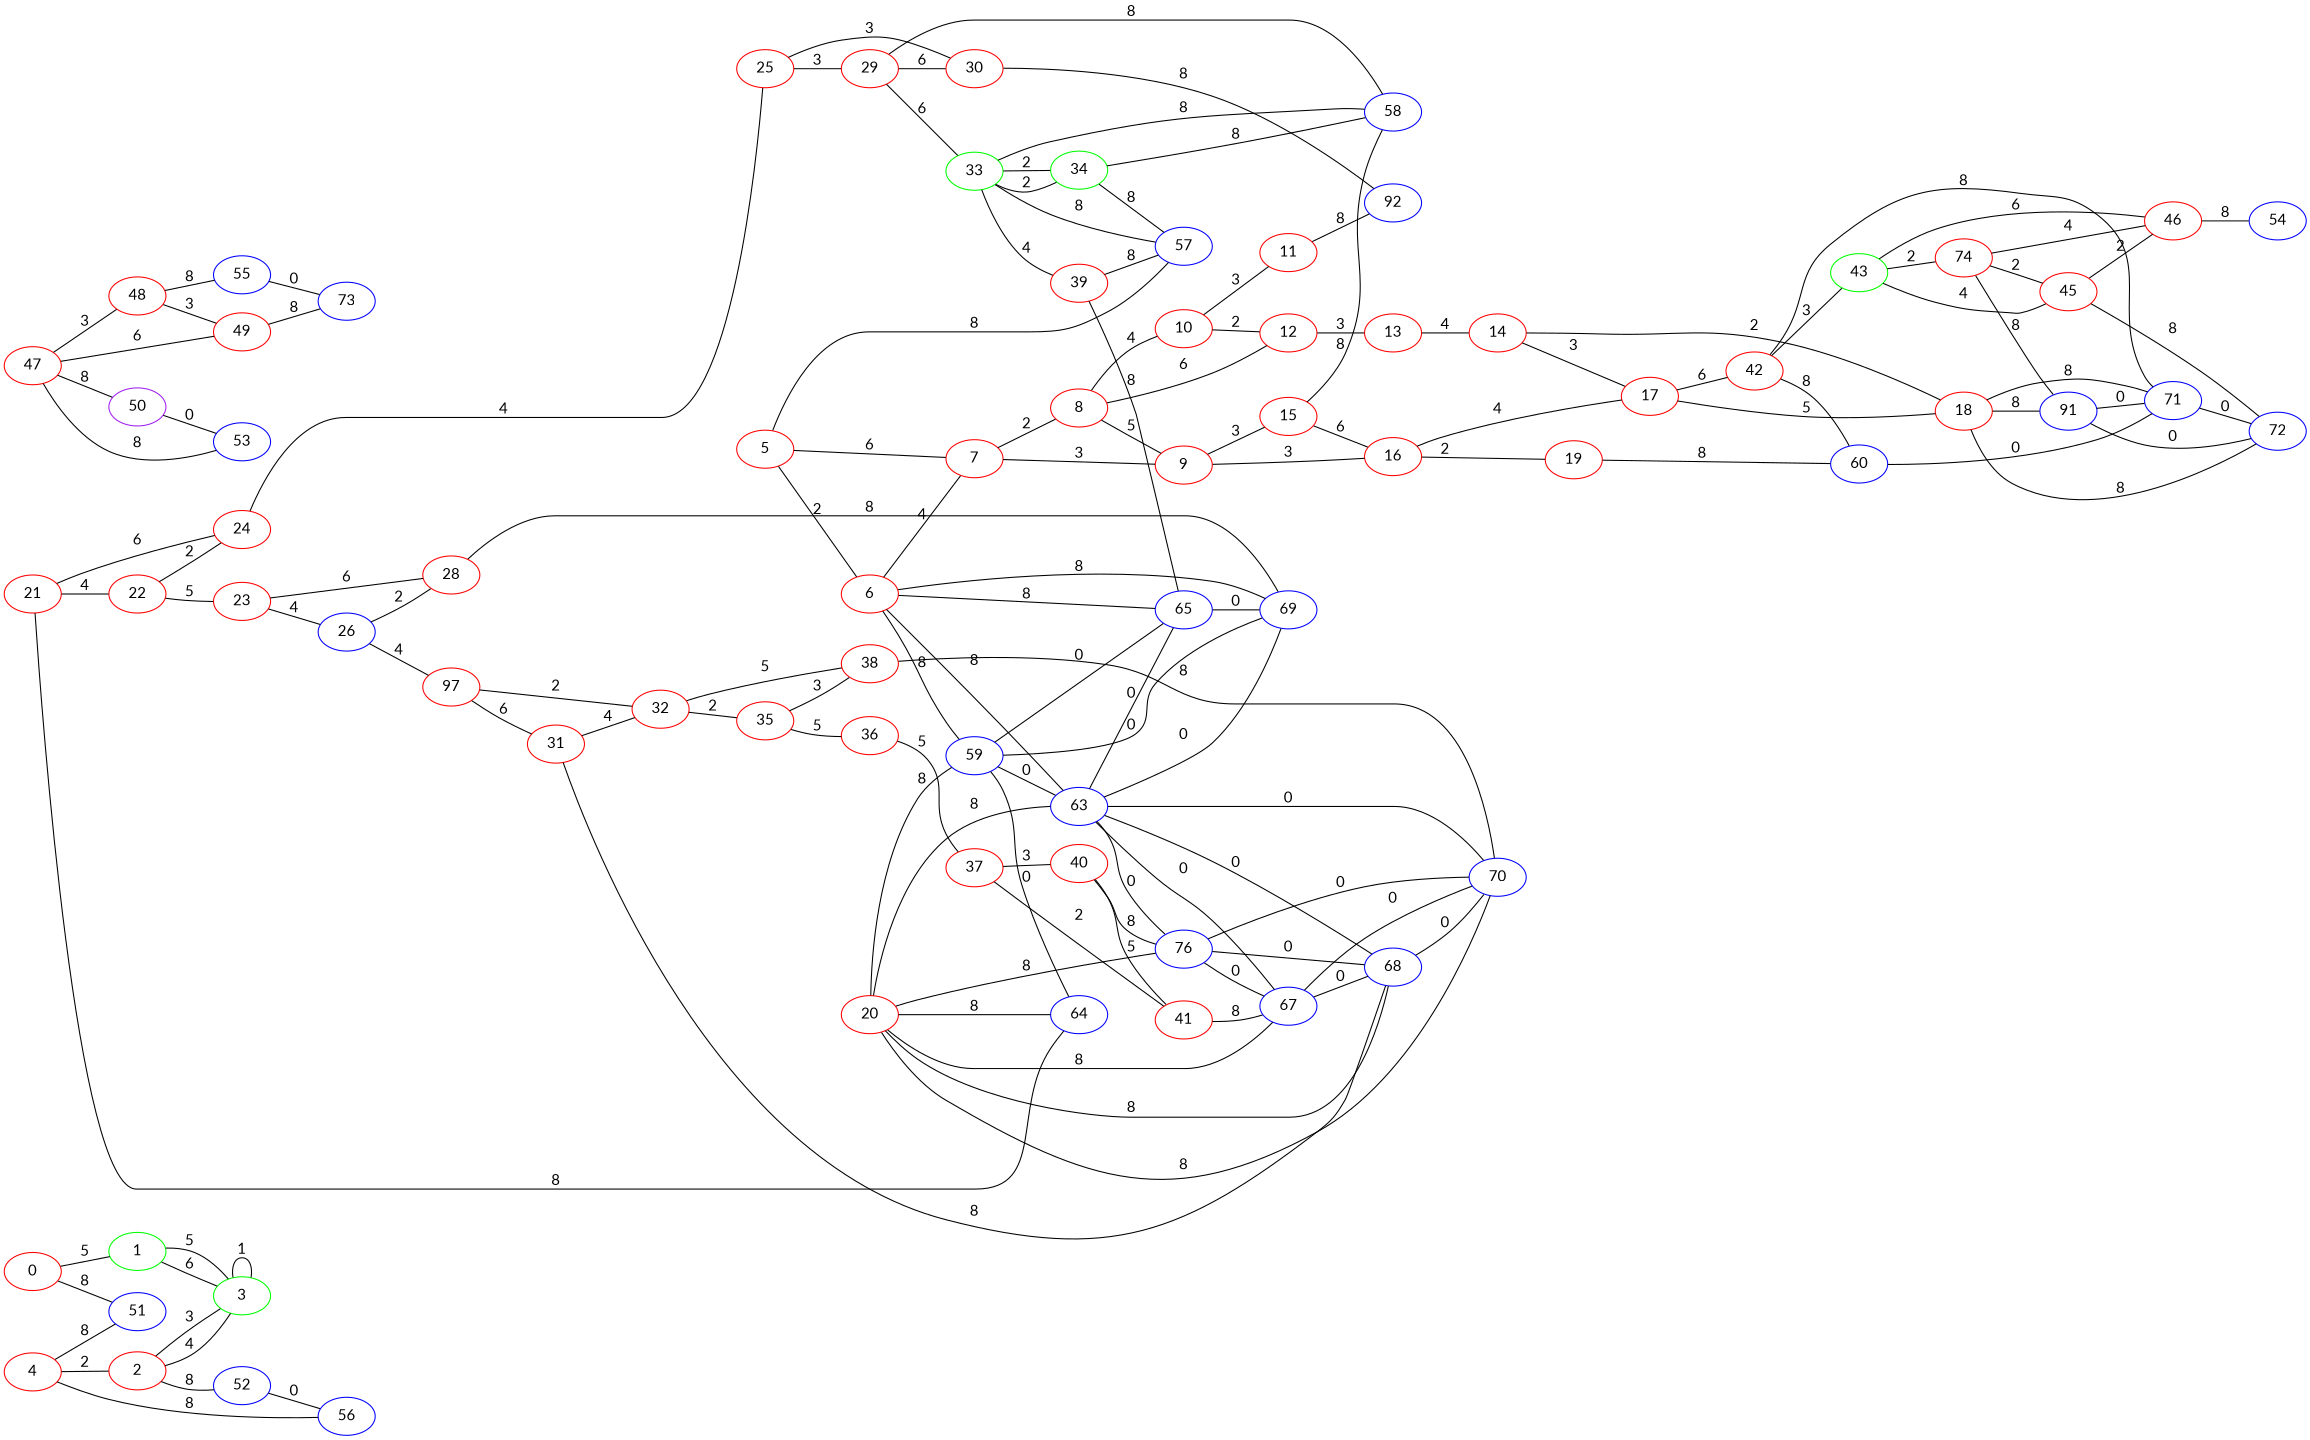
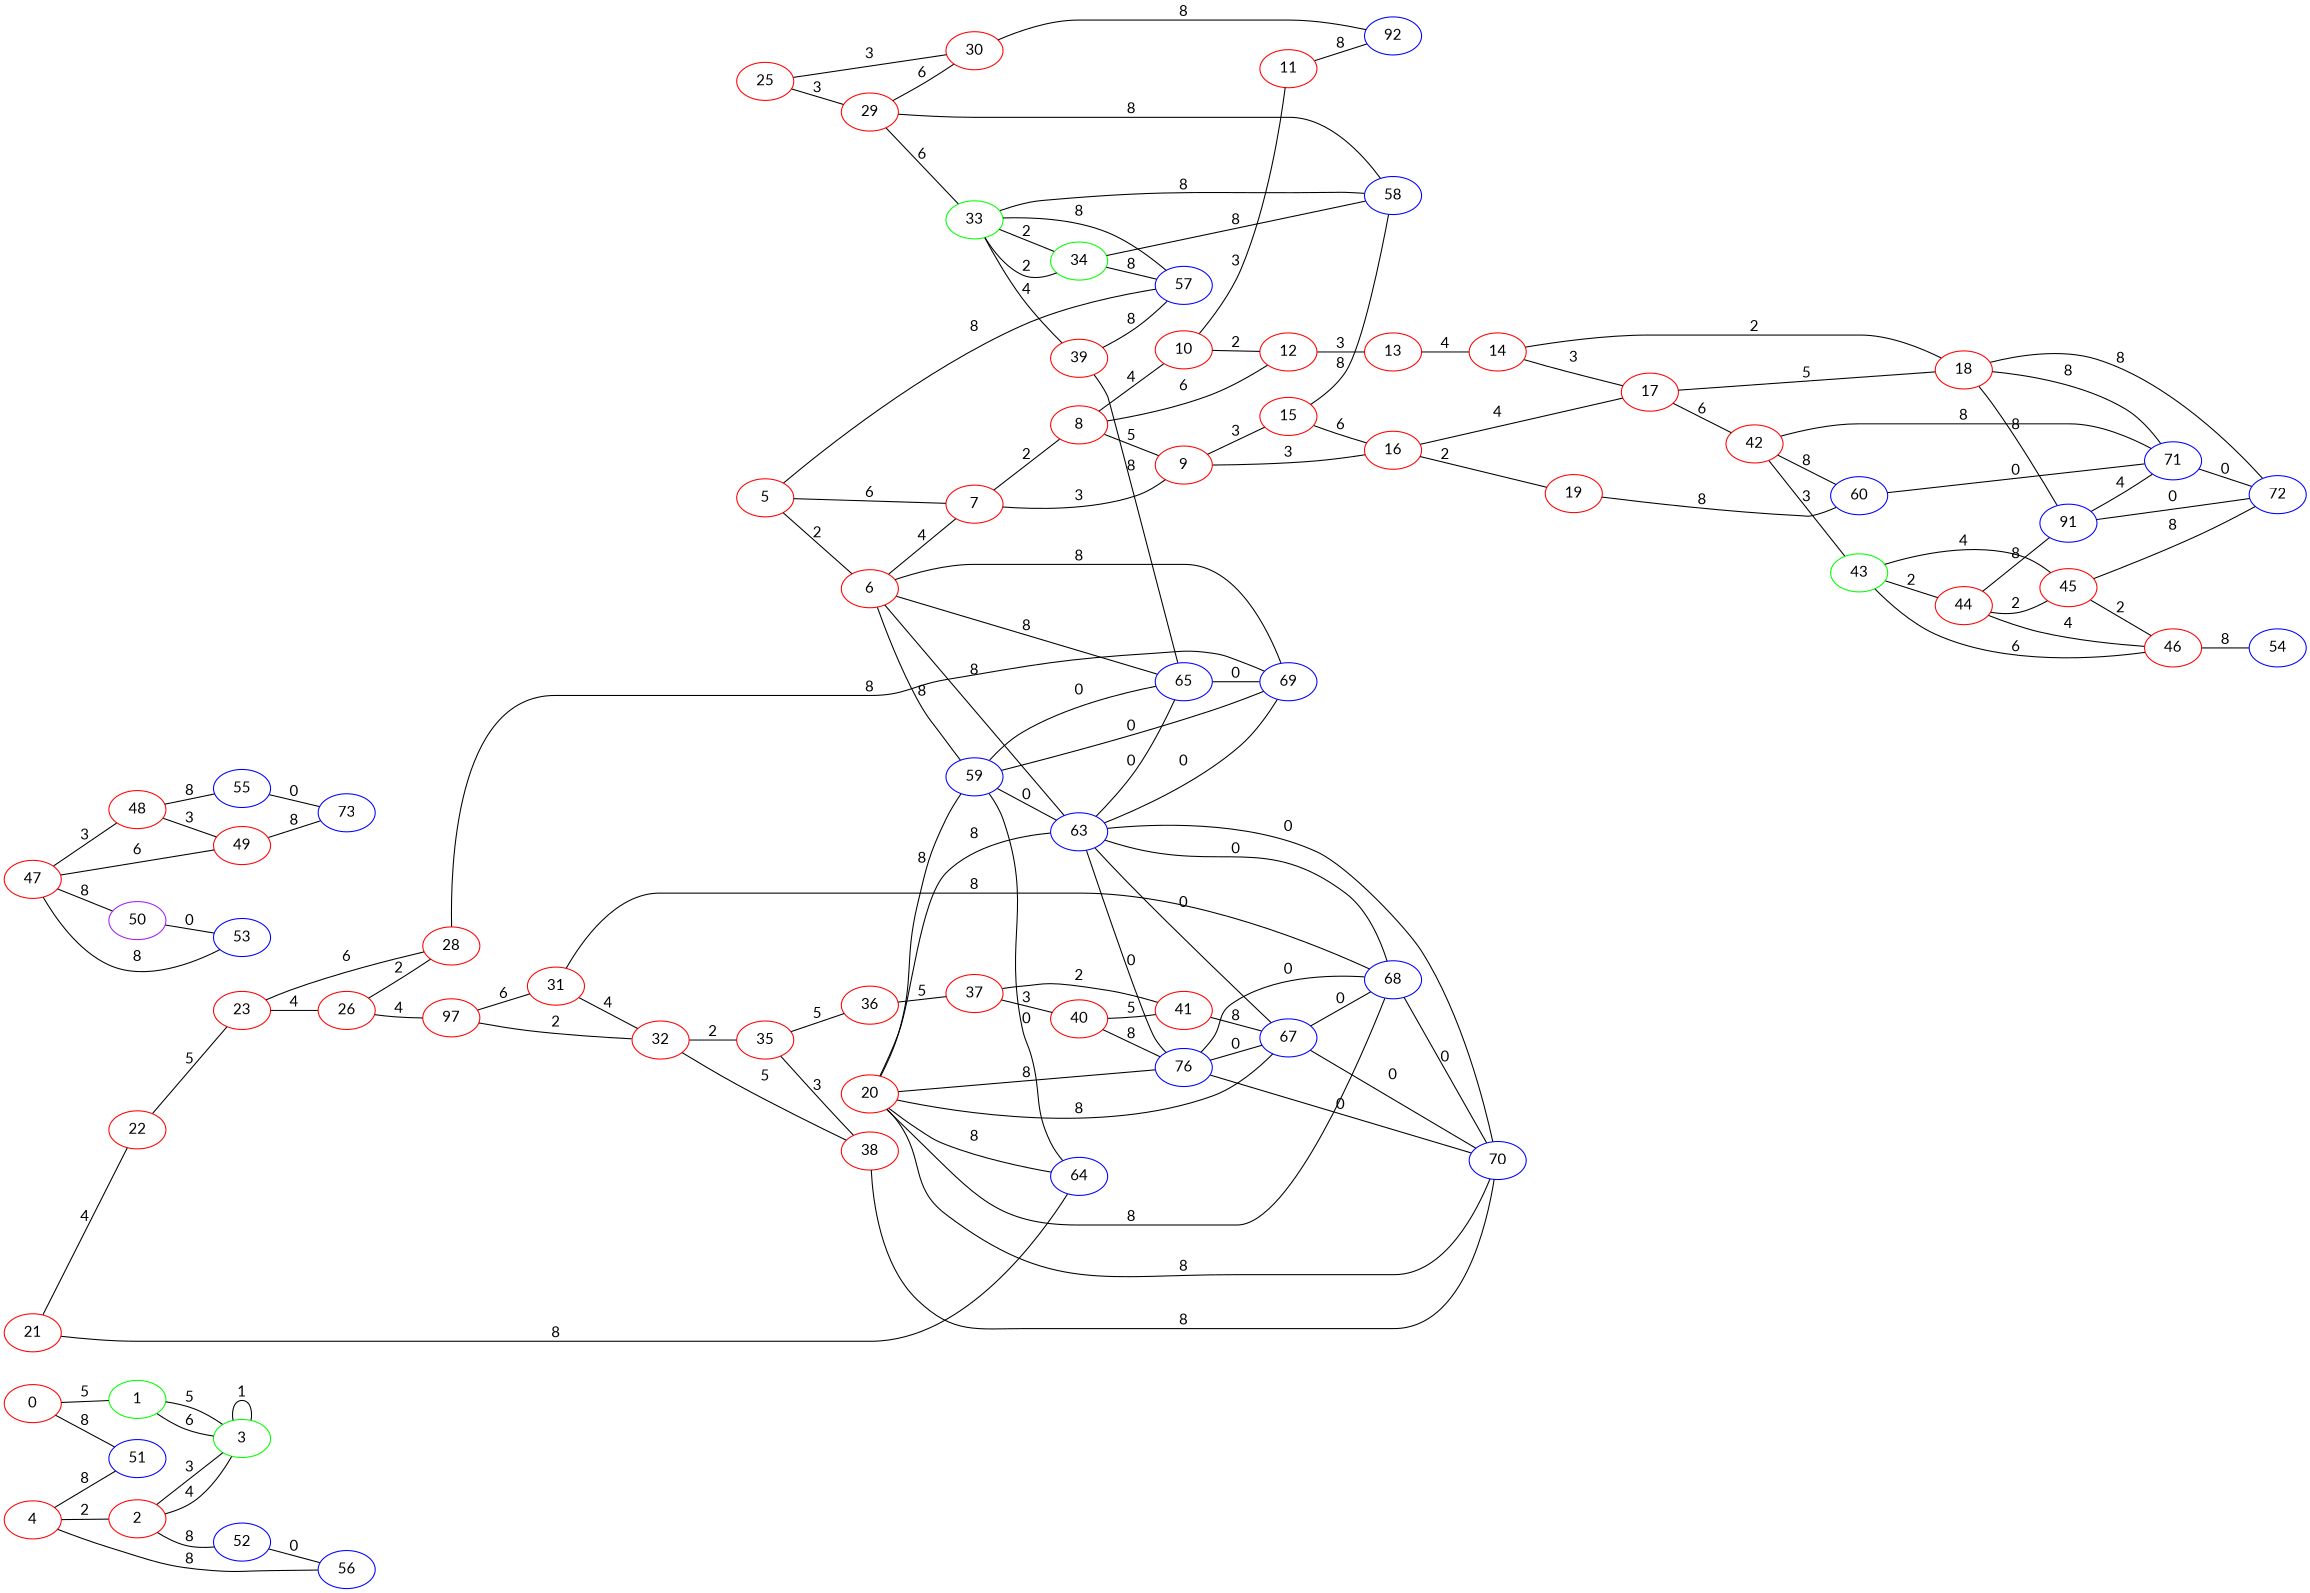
node "74": label "74" -> "44"
edge "71" -- "91": label "0" -> "4"
node "24": removed
node "26": color blue -> red
